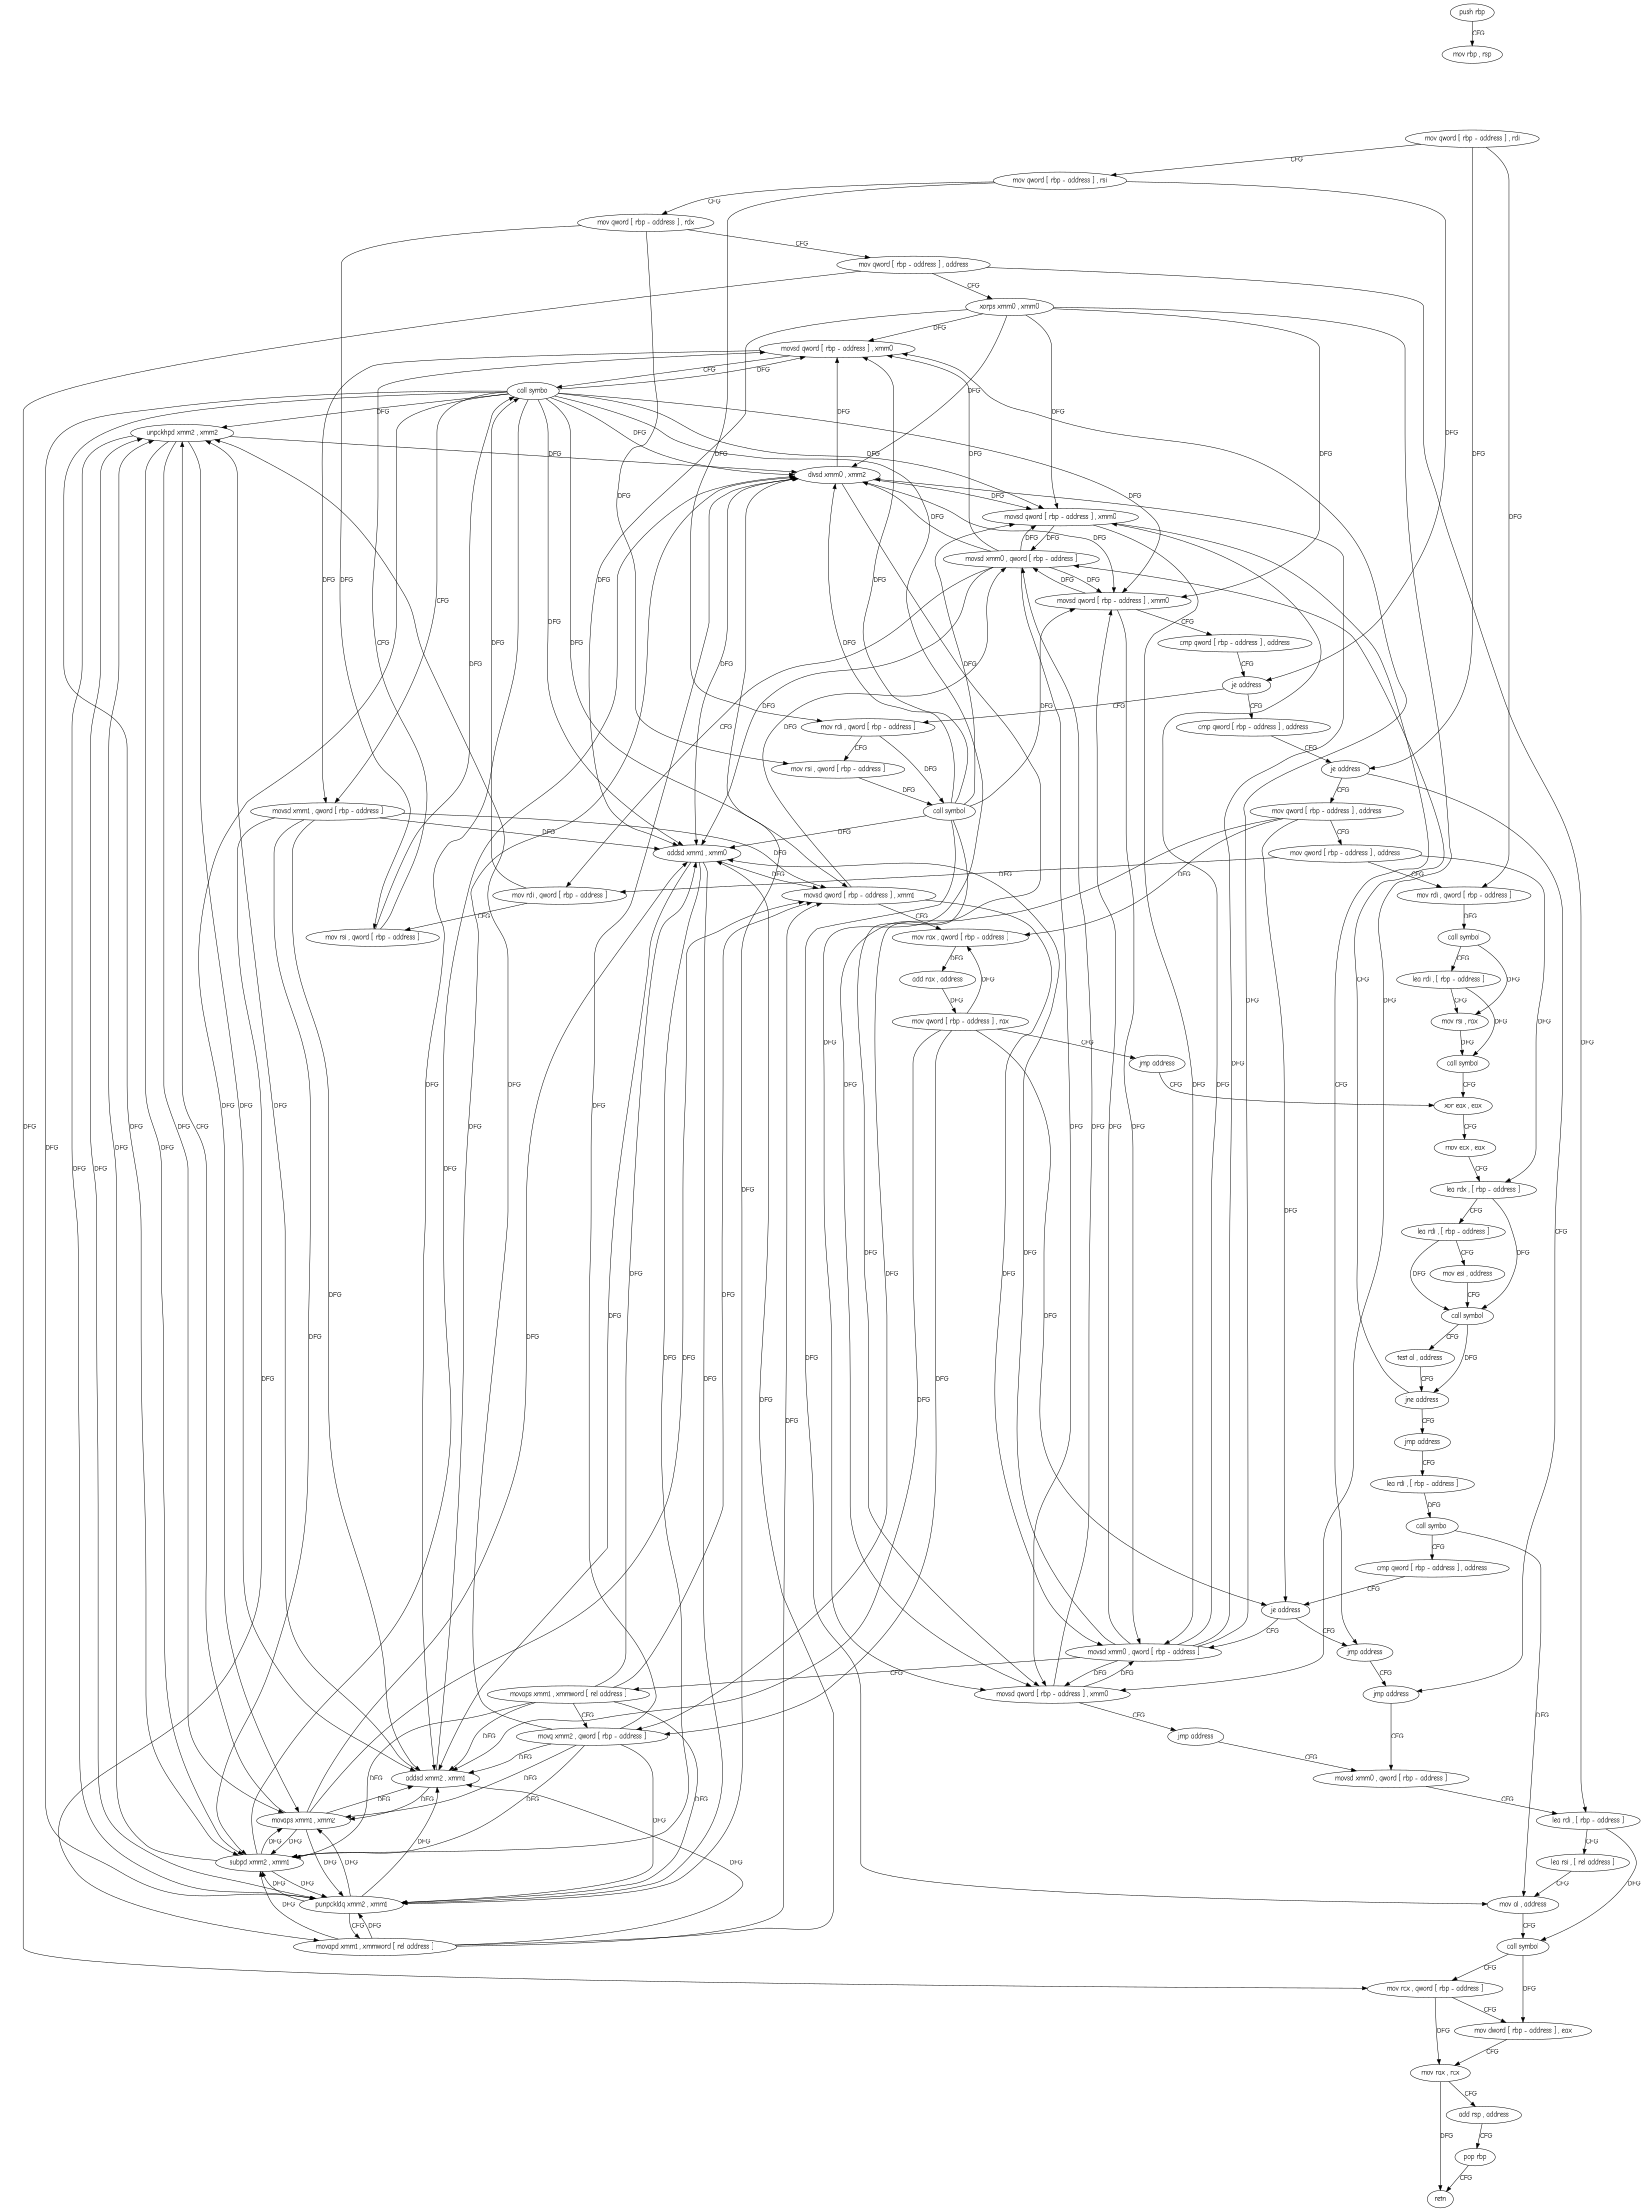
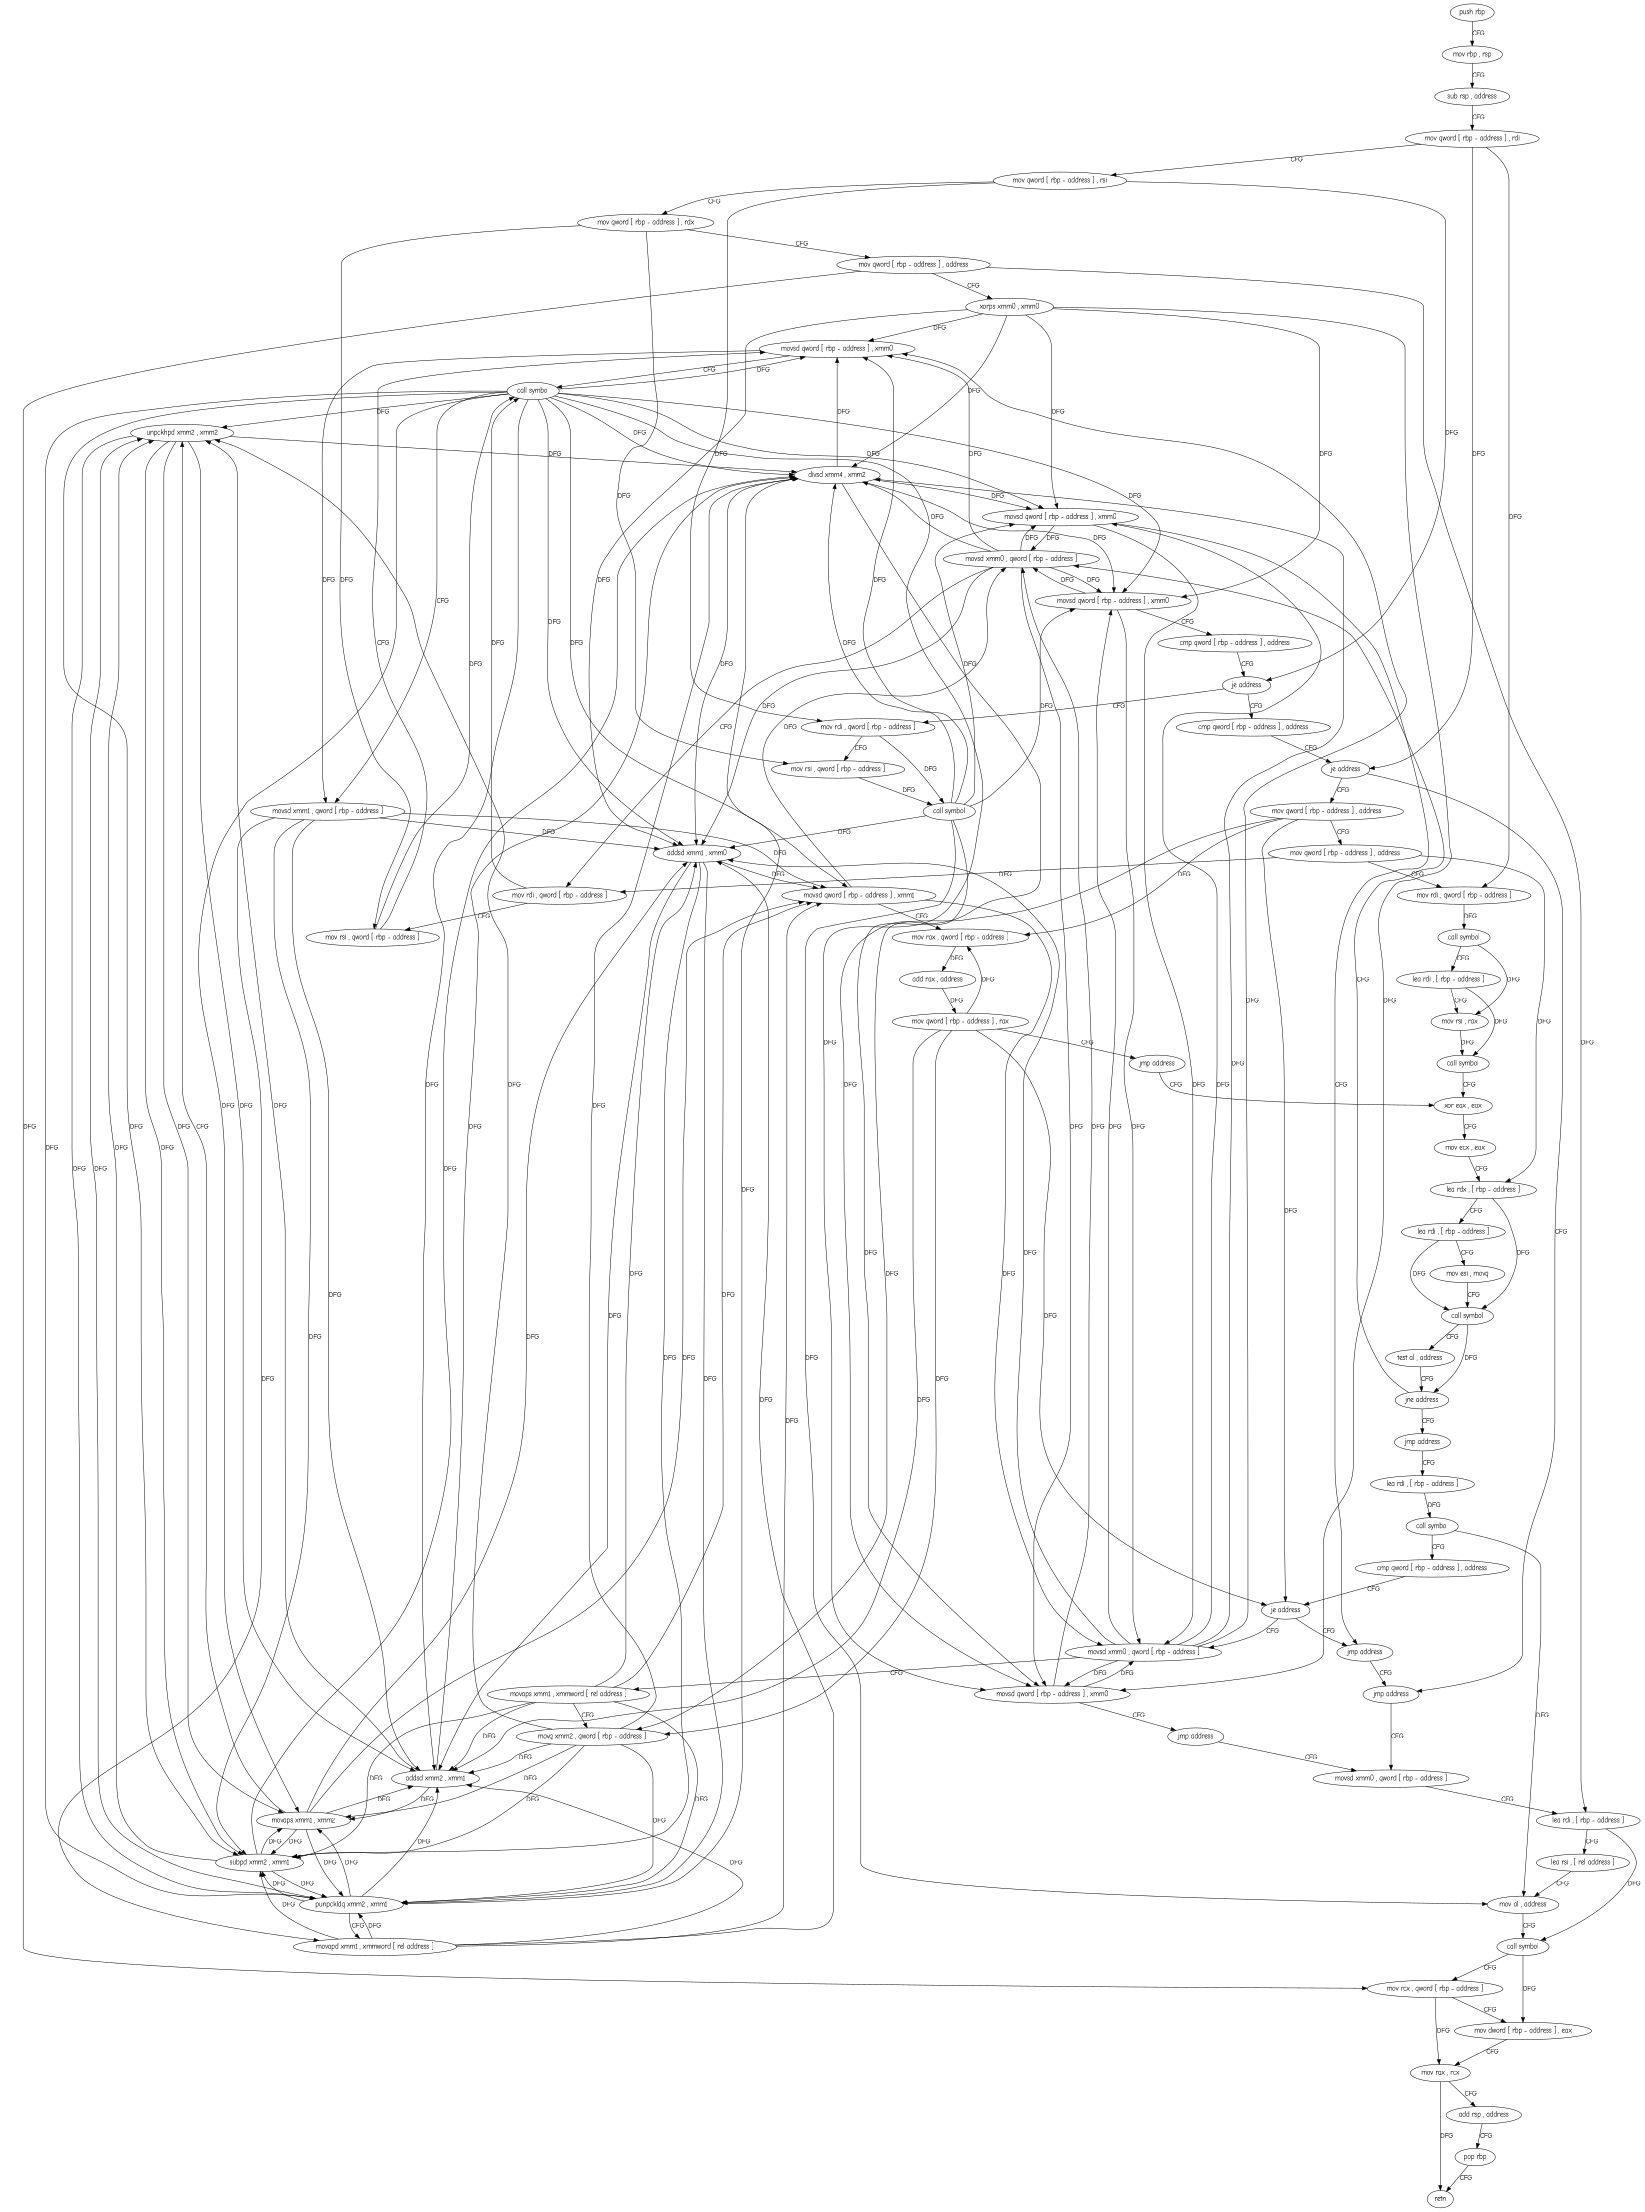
node "sub rsp , address": added
node "divsd xmm0 , xmm2": label "divsd xmm0 , xmm2" -> "divsd xmm4 , xmm2"
node "mov esi , address": label "mov esi , address" -> "mov esi , movq"
